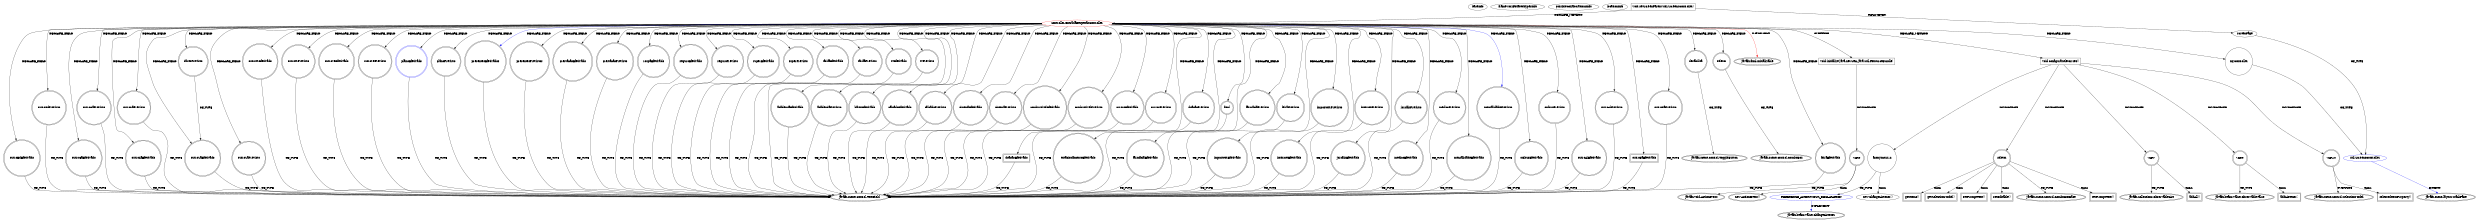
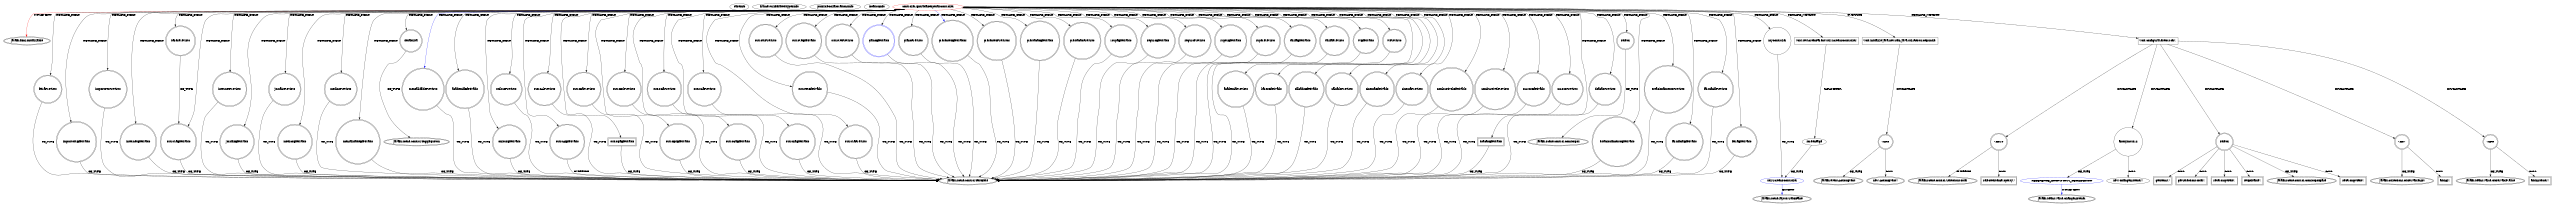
edge "void setScreenParent(util.ScreensController)" -> "controller.EntradaDespesasController": reversed
node "fxml": label "fxml" -> "estacionamentoPrevisto"
edge "outroAlEfetivado" -> "javafx.scene.control.TextField": label "OF_TYPE" -> "OVERRIDE"
node "javafx.void.ActionEvent": label "javafx.void.ActionEvent" -> "javafx.event.ActionEvent"
